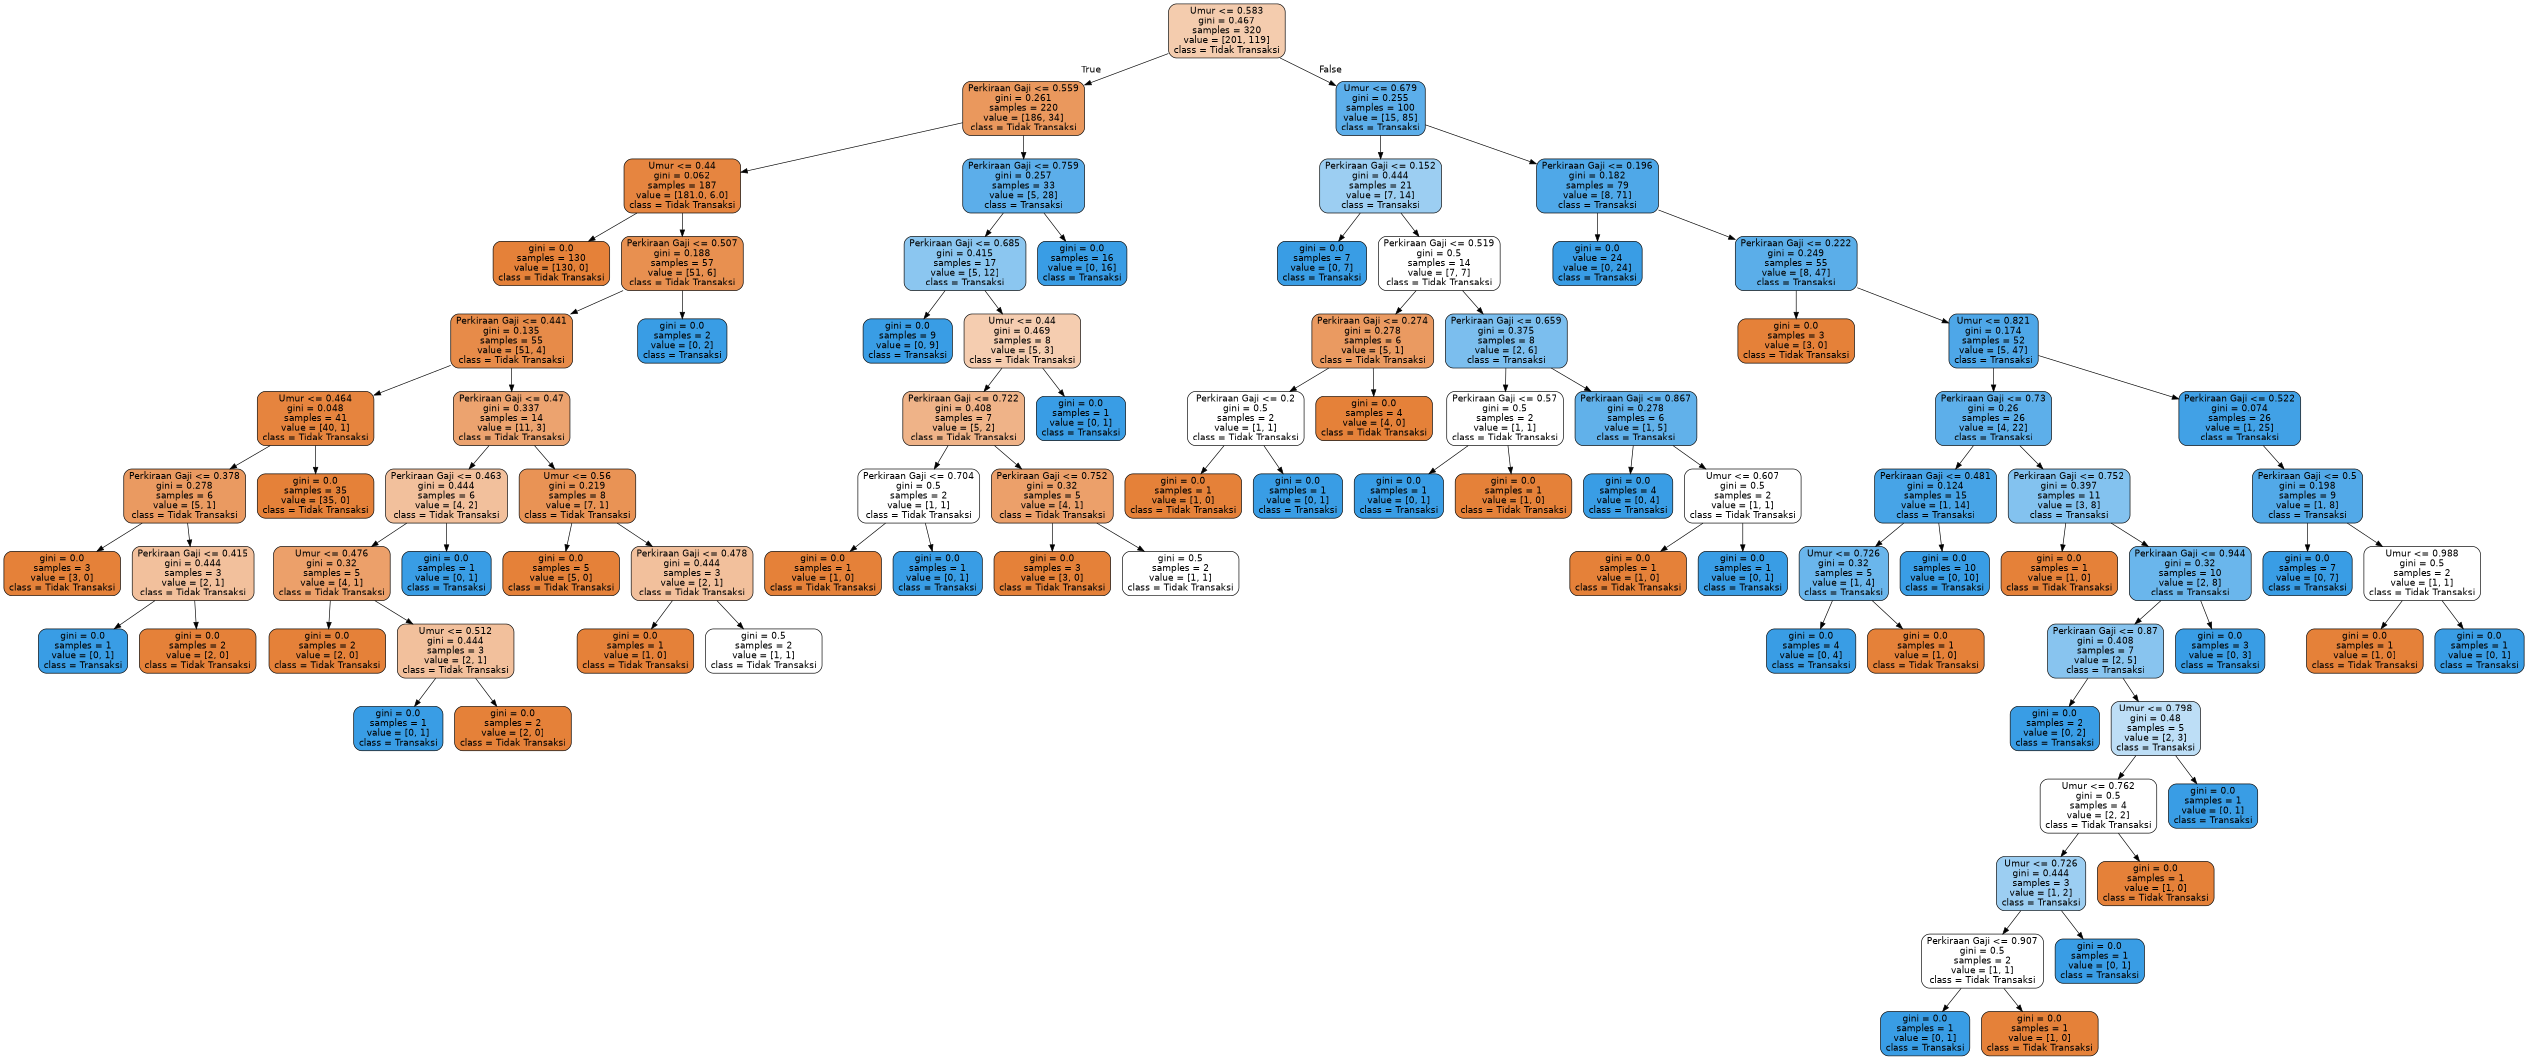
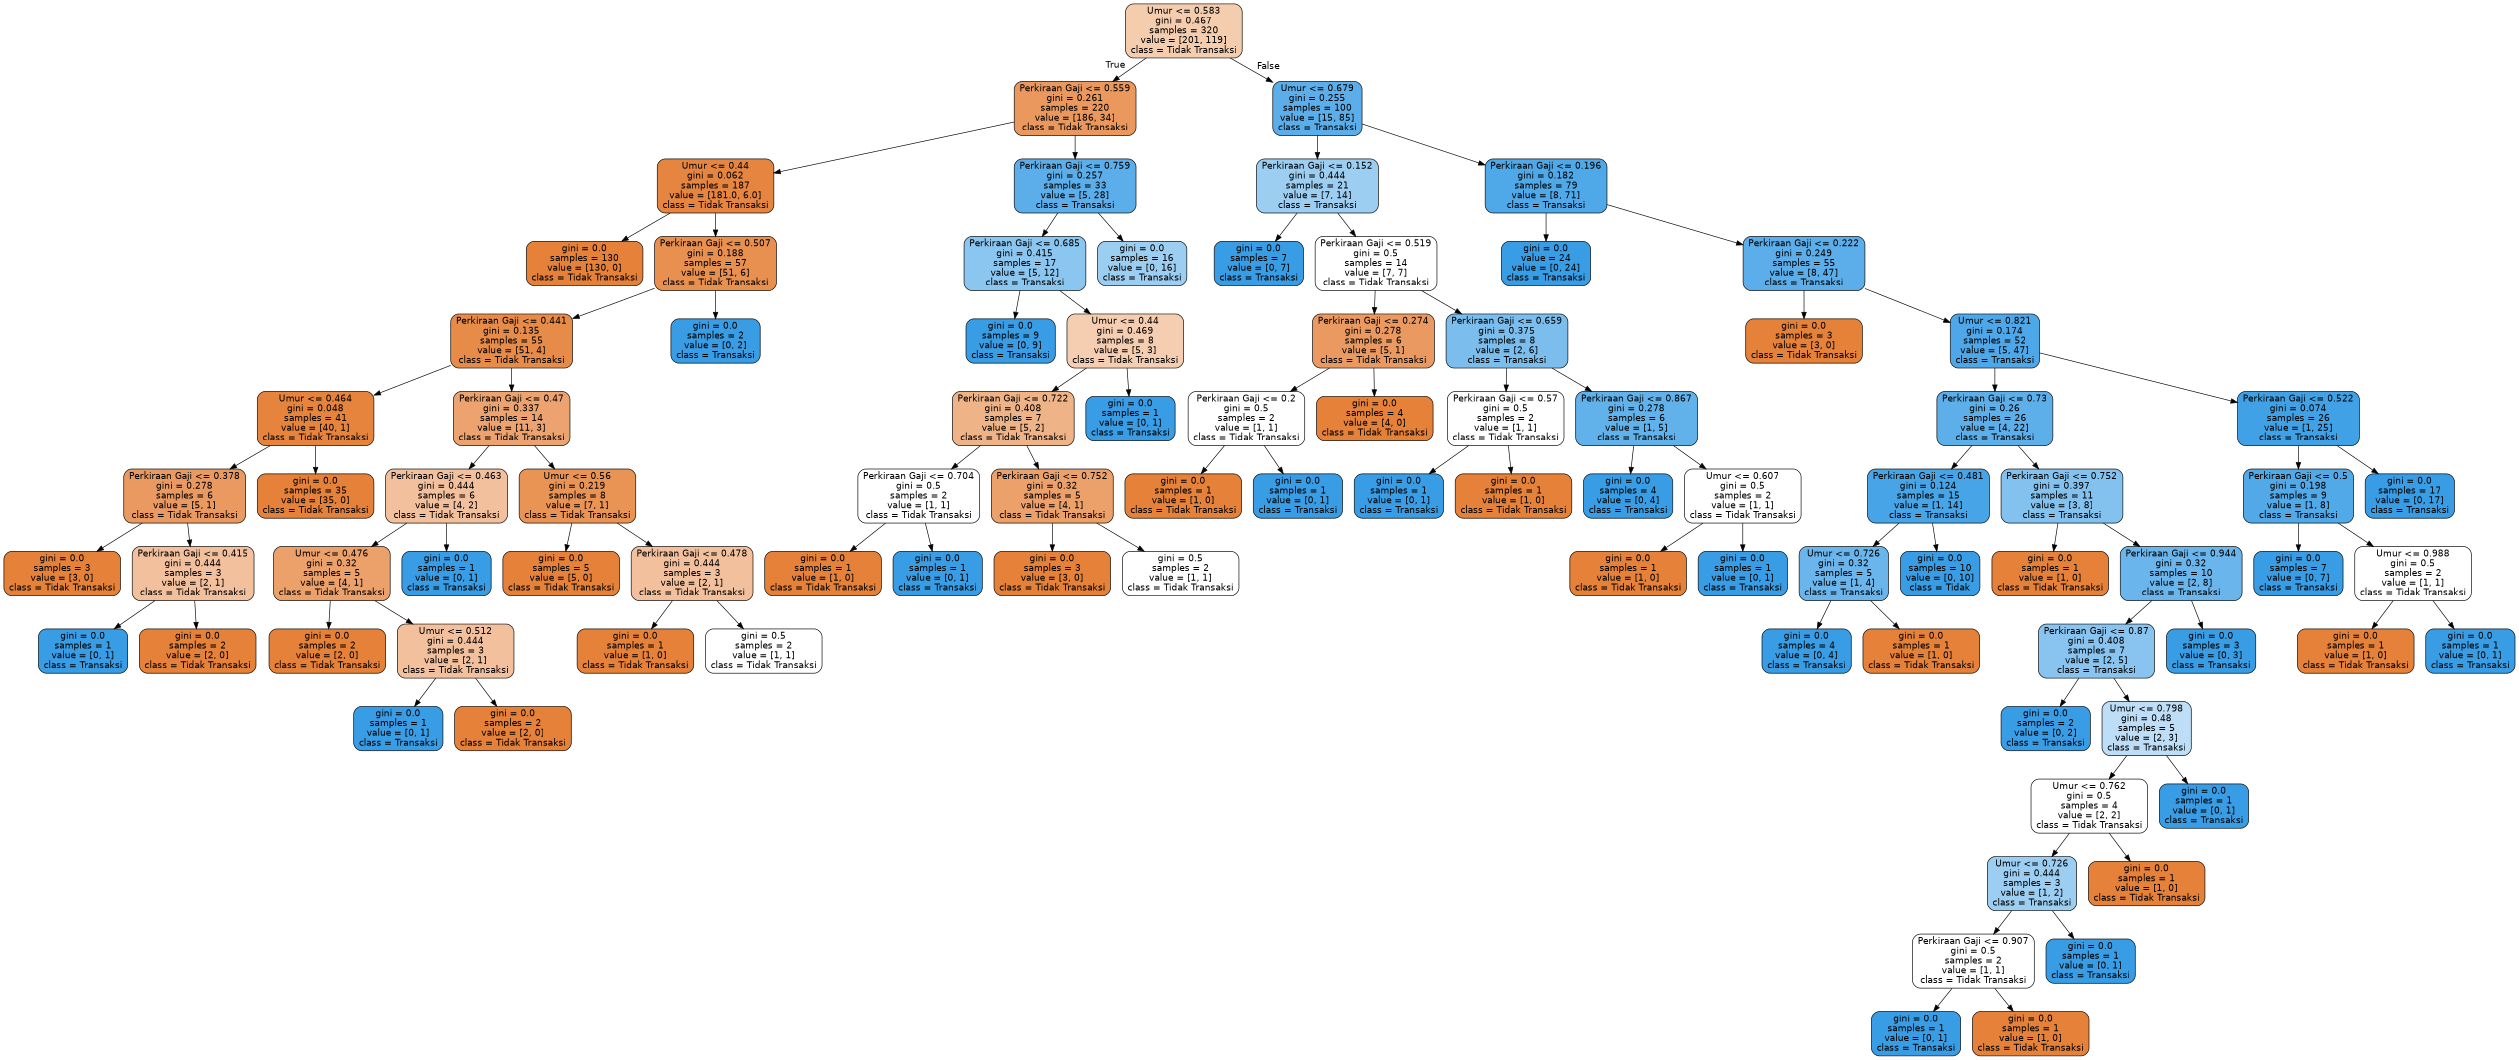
node "gini = 0.0 samples = 16 value = [0, 16] class = Transaksi": fillcolor #399de5 -> #9ccef2
node "gini = 0.0 samples = 17 value = [0, 17] class = Transaksi": added
node "gini = 0.0 samples = 10 value = [0, 10] class = Transaksi": label "gini = 0.0 samples = 10 value = [0, 10] class = Transaksi" -> "gini = 0.0 samples = 10 value = [0, 10] class = Tidak"
